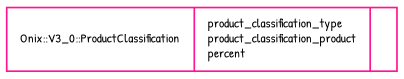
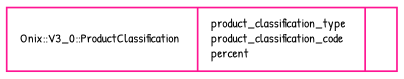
node "Onix::V3_0::ProductClassification": text "product_classification_product" -> "product_classification_code"
